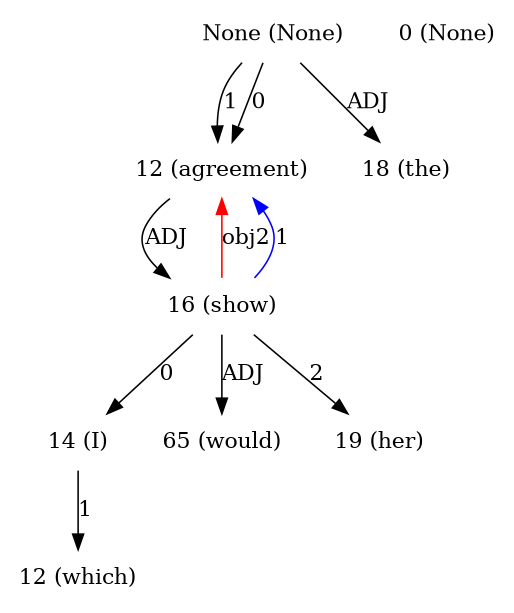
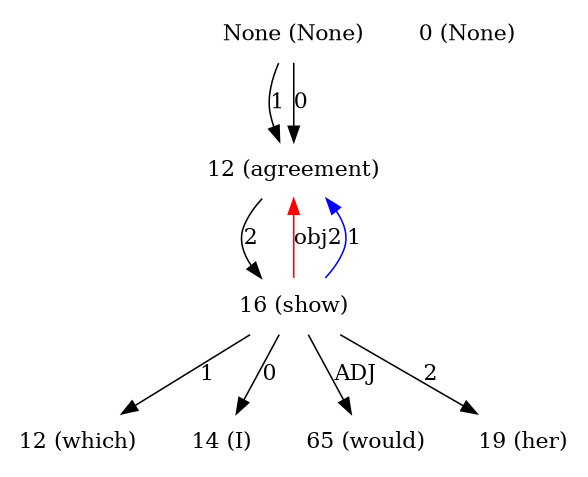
node "18 (the)": removed
edge "12 (agreement)" -> "16 (show)": label "ADJ" -> "2"
edge "14 (I)" -> "12 (which)": now "16 (show)" -> "12 (which)"
